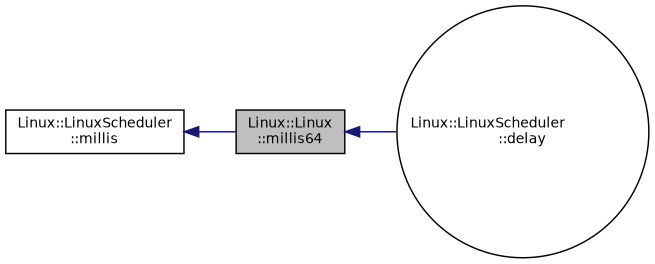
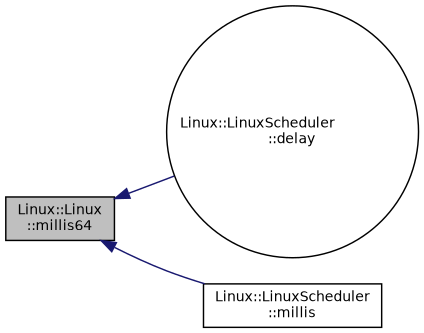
edge "Linux::Linux ::millis64" -> "Linux::LinuxScheduler ::millis": reversed
